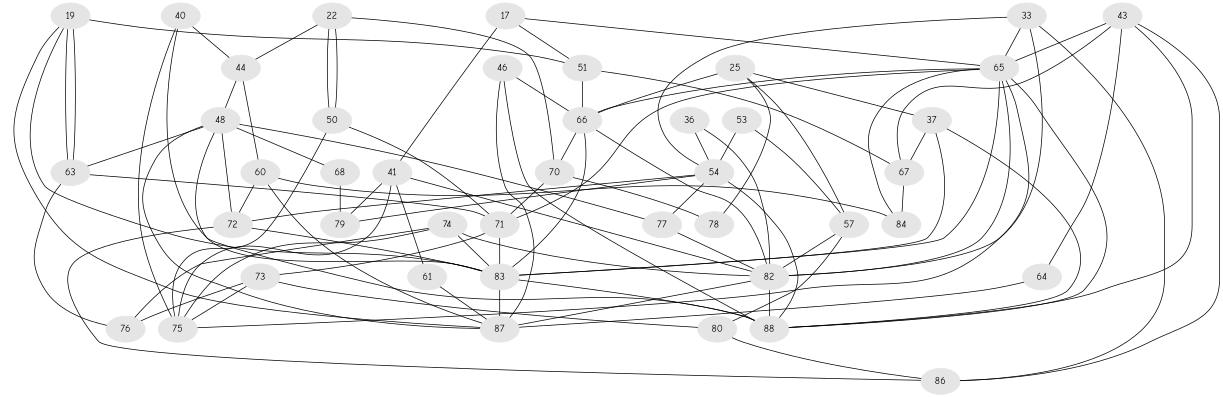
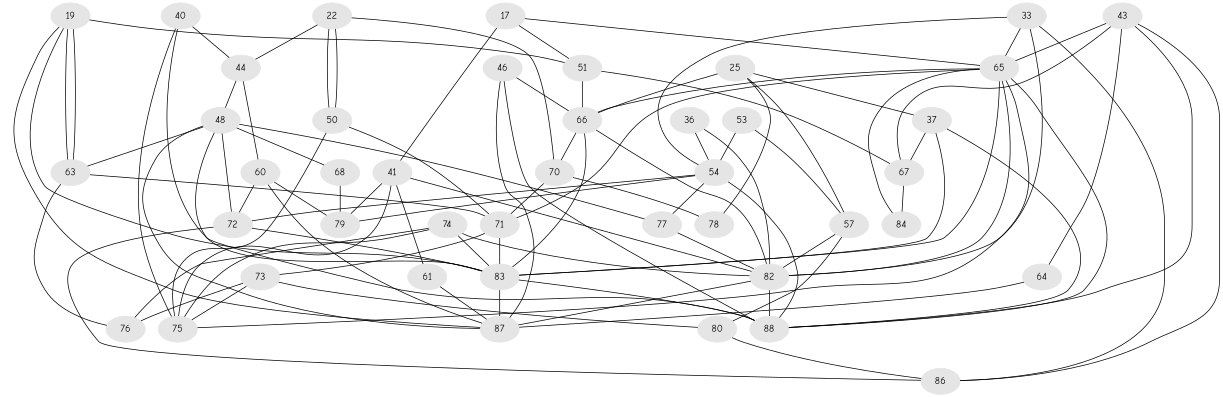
edge "60" -- "84": now "60" -- "79"
